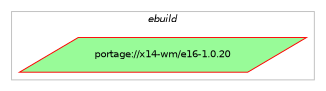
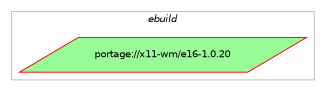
node "portage://x14-wm/e16-1.0.20": label "portage://x14-wm/e16-1.0.20" -> "portage://x11-wm/e16-1.0.20"
